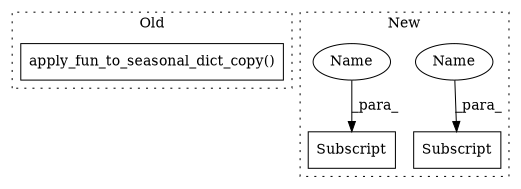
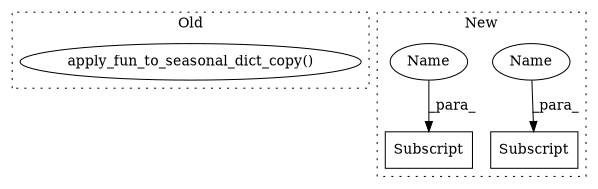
node "apply_fun_to_seasonal_dict_copy()": shape box -> ellipse
